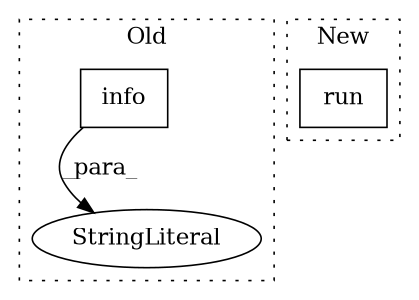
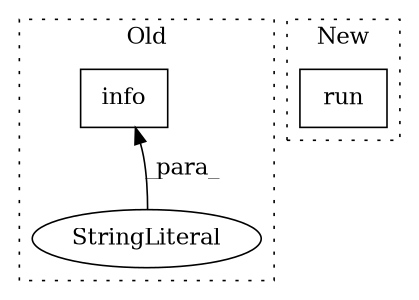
edge "info" -> "StringLiteral": reversed
